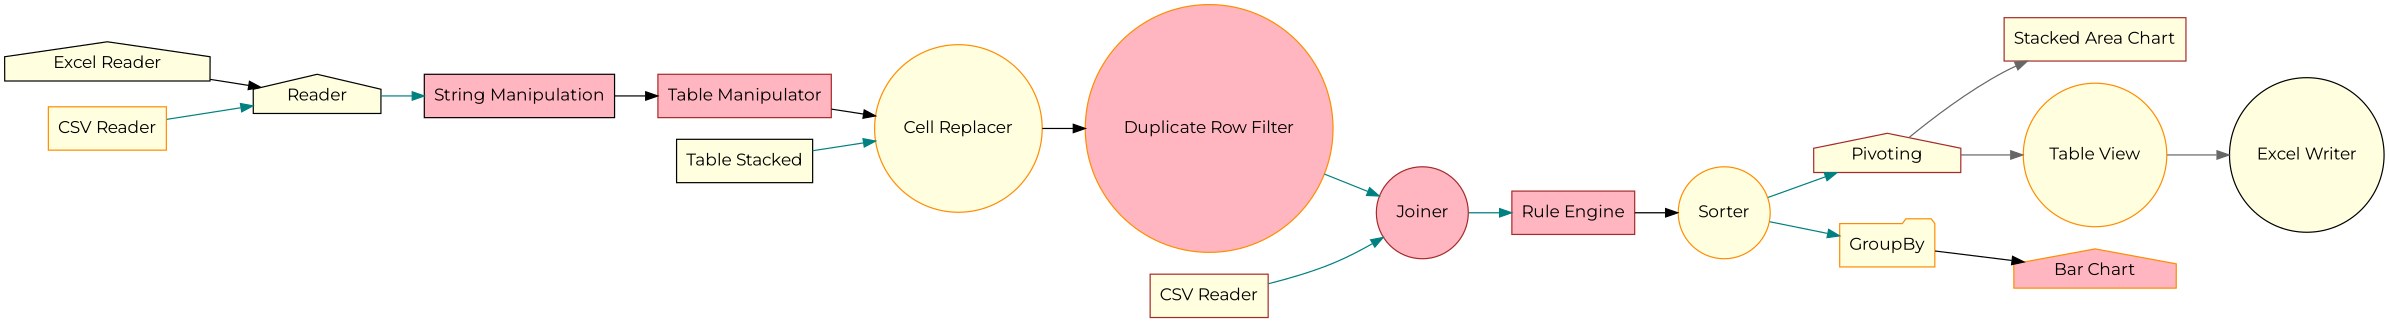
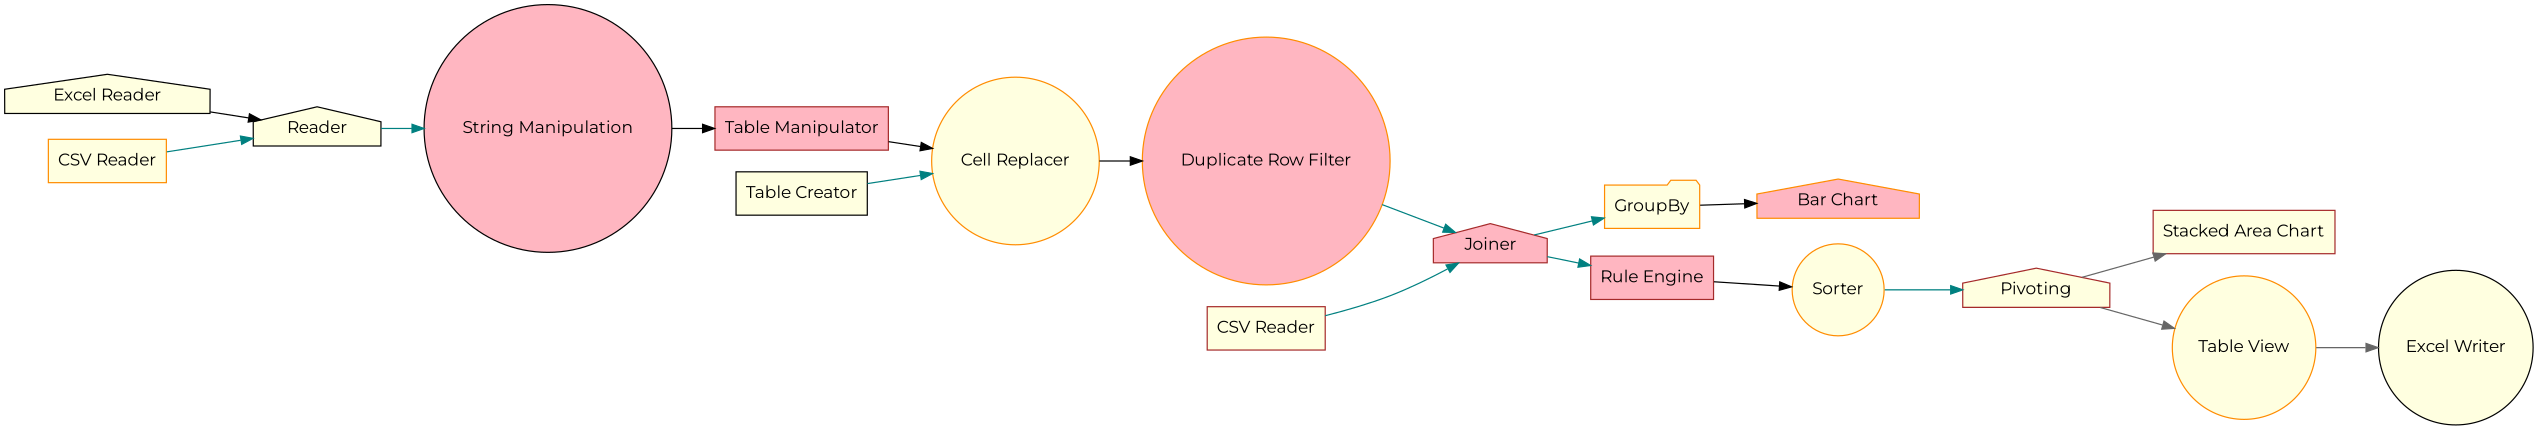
node "String Manipulation": shape box -> circle
node "Table Stacked": label "Table Stacked" -> "Table Creator"
node "Joiner": shape circle -> house
edge "Sorter" -> "GroupBy": now "Joiner" -> "GroupBy"
